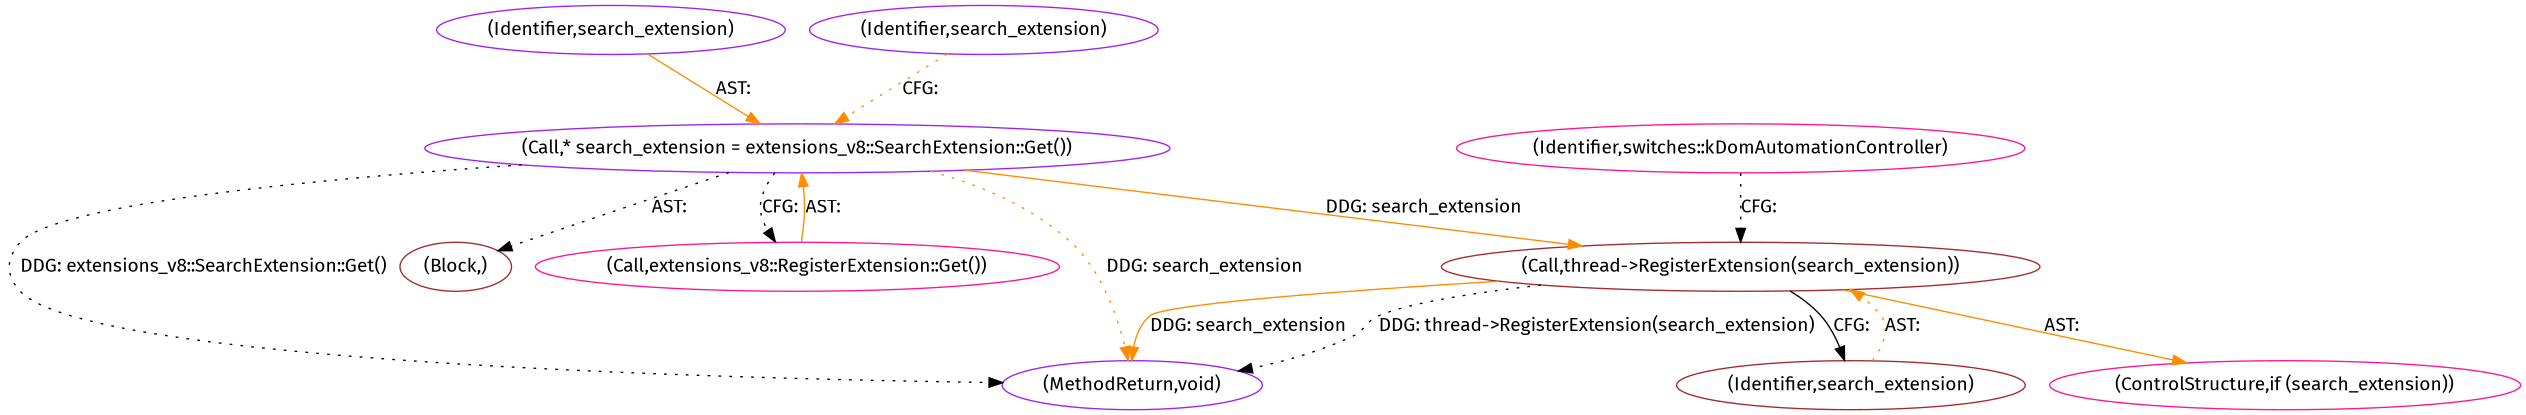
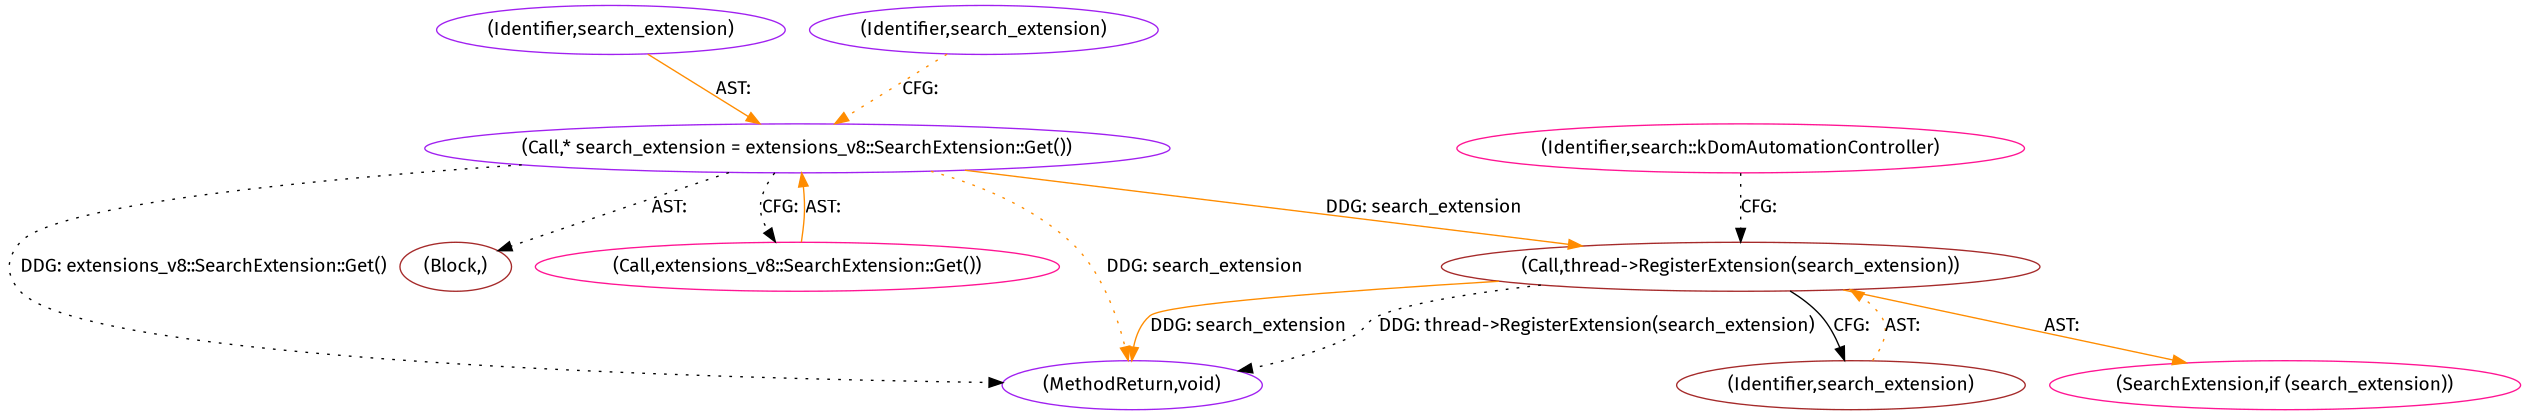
node "(Identifier,switches::kDomAutomationController)": label "(Identifier,switches::kDomAutomationController)" -> "(Identifier,search::kDomAutomationController)"
node "(Call,extensions_v8::RegisterExtension::Get())": label "(Call,extensions_v8::RegisterExtension::Get())" -> "(Call,extensions_v8::SearchExtension::Get())"
node "(ControlStructure,if (search_extension))": label "(ControlStructure,if (search_extension))" -> "(SearchExtension,if (search_extension))"
